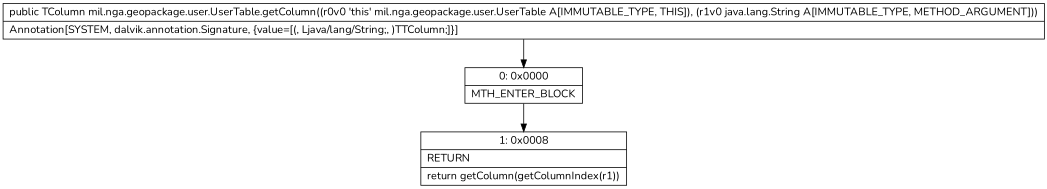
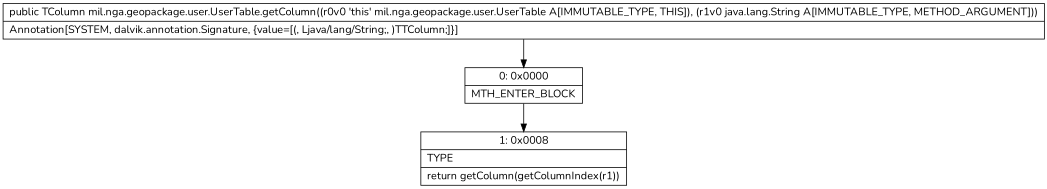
node "1: 0x0008": text "RETURN" -> "TYPE"
